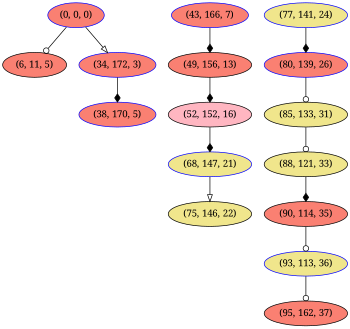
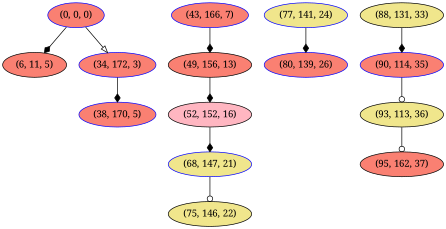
edge "(0, 0, 0)" -> "(6, 11, 5)": arrowhead odot -> diamond
node "(85, 133, 31)": removed
node "(88, 121, 33)": label "(88, 121, 33)" -> "(88, 131, 33)"
edge "(68, 147, 21)" -> "(75, 146, 22)": arrowhead onormal -> odot
node "(90, 114, 35)": color black -> blue
node "(93, 113, 36)": color blue -> black
